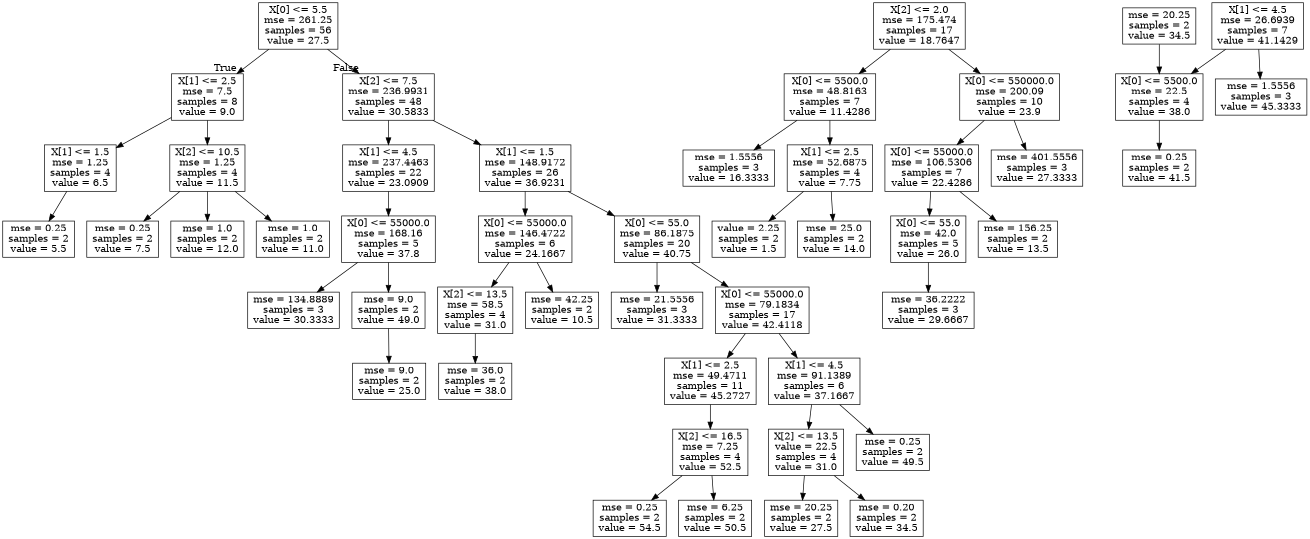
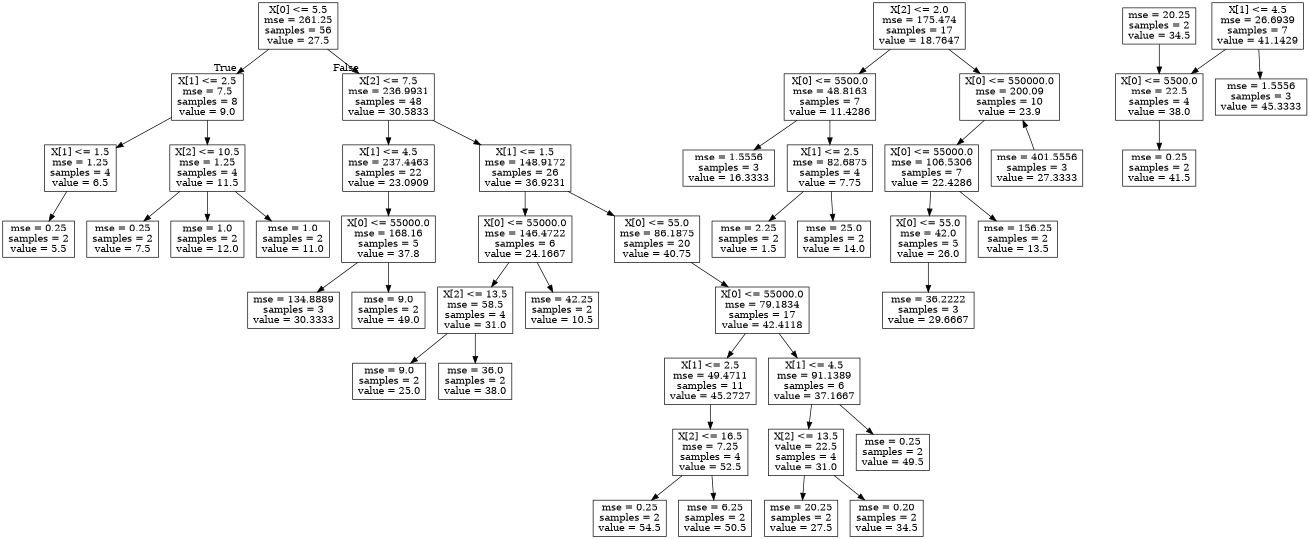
edge "X[0] <= 550000.0 mse = 200.09 samples = 10 value = 23.9" -> "mse = 401.5556 samples = 3 value = 27.3333": reversed
node "X[1] <= 2.5 mse = 52.6875 samples = 4 value = 7.75": label "X[1] <= 2.5 mse = 52.6875 samples = 4 value = 7.75" -> "X[1] <= 2.5 mse = 82.6875 samples = 4 value = 7.75"
node "value = 2.25 samples = 2 value = 1.5": label "value = 2.25 samples = 2 value = 1.5" -> "mse = 2.25 samples = 2 value = 1.5"
node "mse = 21.5556 samples = 3 value = 31.3333": removed
edge "mse = 9.0 samples = 2 value = 49.0" -> "mse = 9.0 samples = 2 value = 25.0": now "X[2] <= 13.5 mse = 58.5 samples = 4 value = 31.0" -> "mse = 9.0 samples = 2 value = 25.0"
